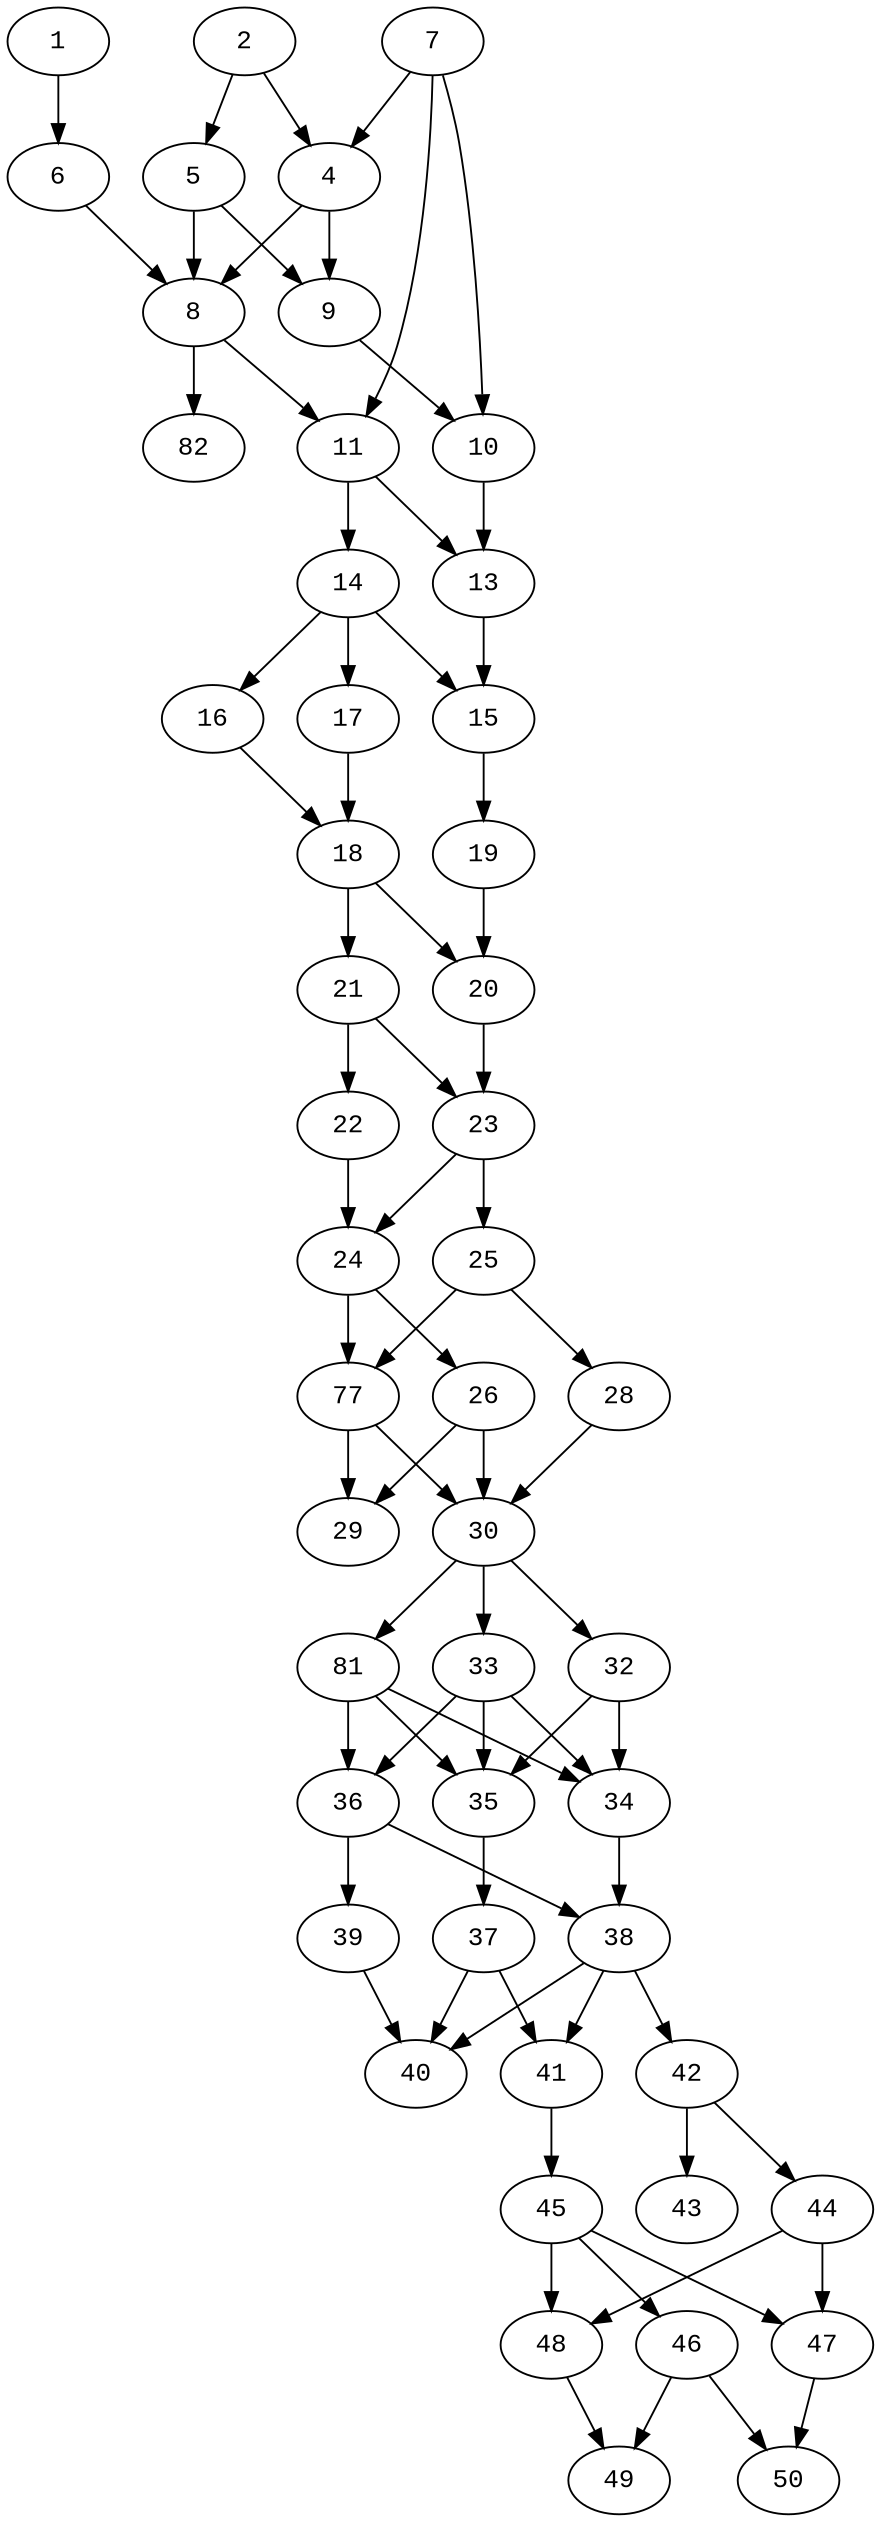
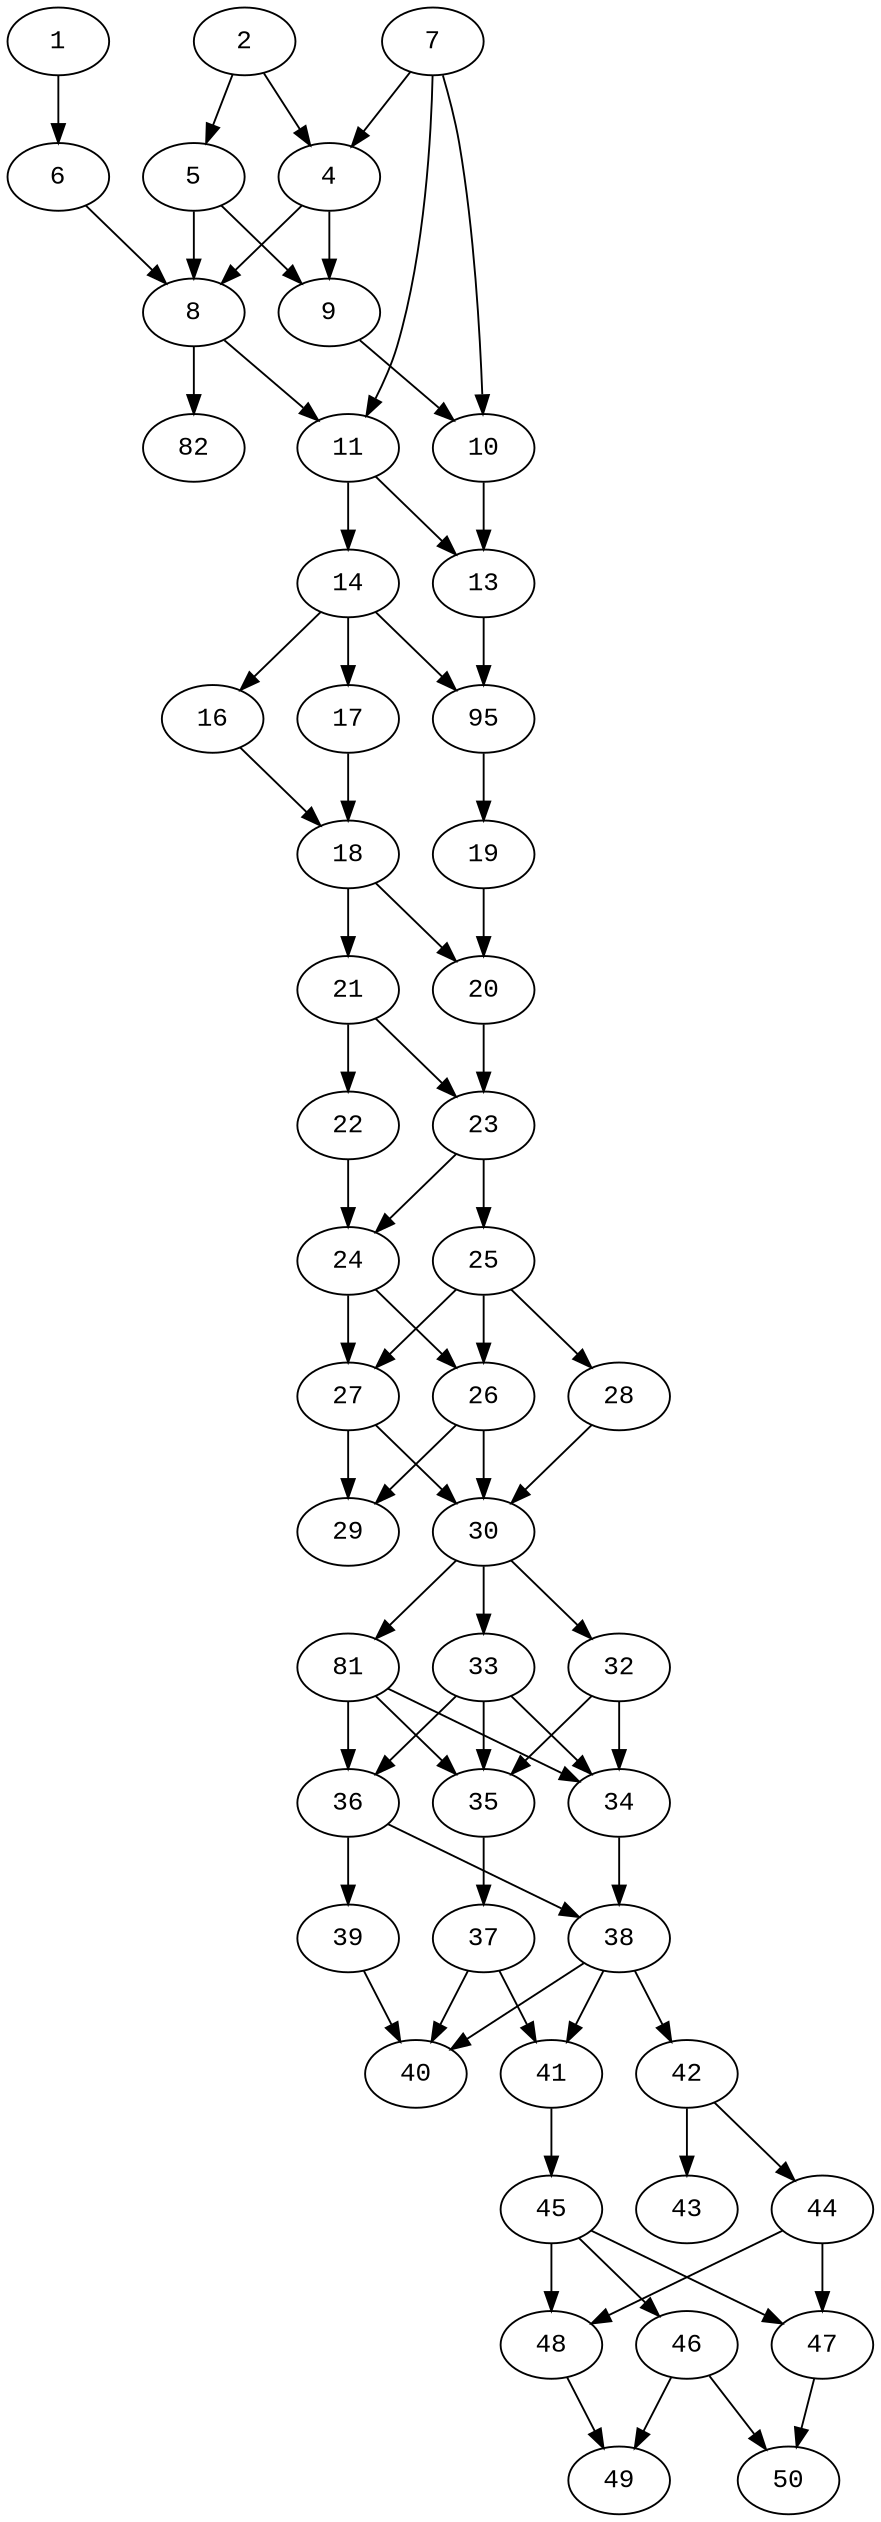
node "15": label "15" -> "95"
edge "25" -> "26": added
node "77": label "77" -> "27"
